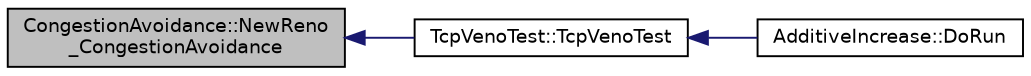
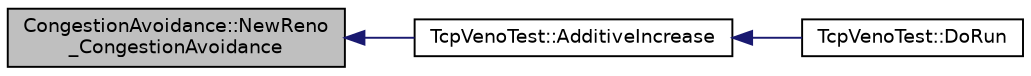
node "TcpVenoTest::TcpVenoTest": label "TcpVenoTest::TcpVenoTest" -> "TcpVenoTest::AdditiveIncrease"
node "AdditiveIncrease::DoRun": label "AdditiveIncrease::DoRun" -> "TcpVenoTest::DoRun"
